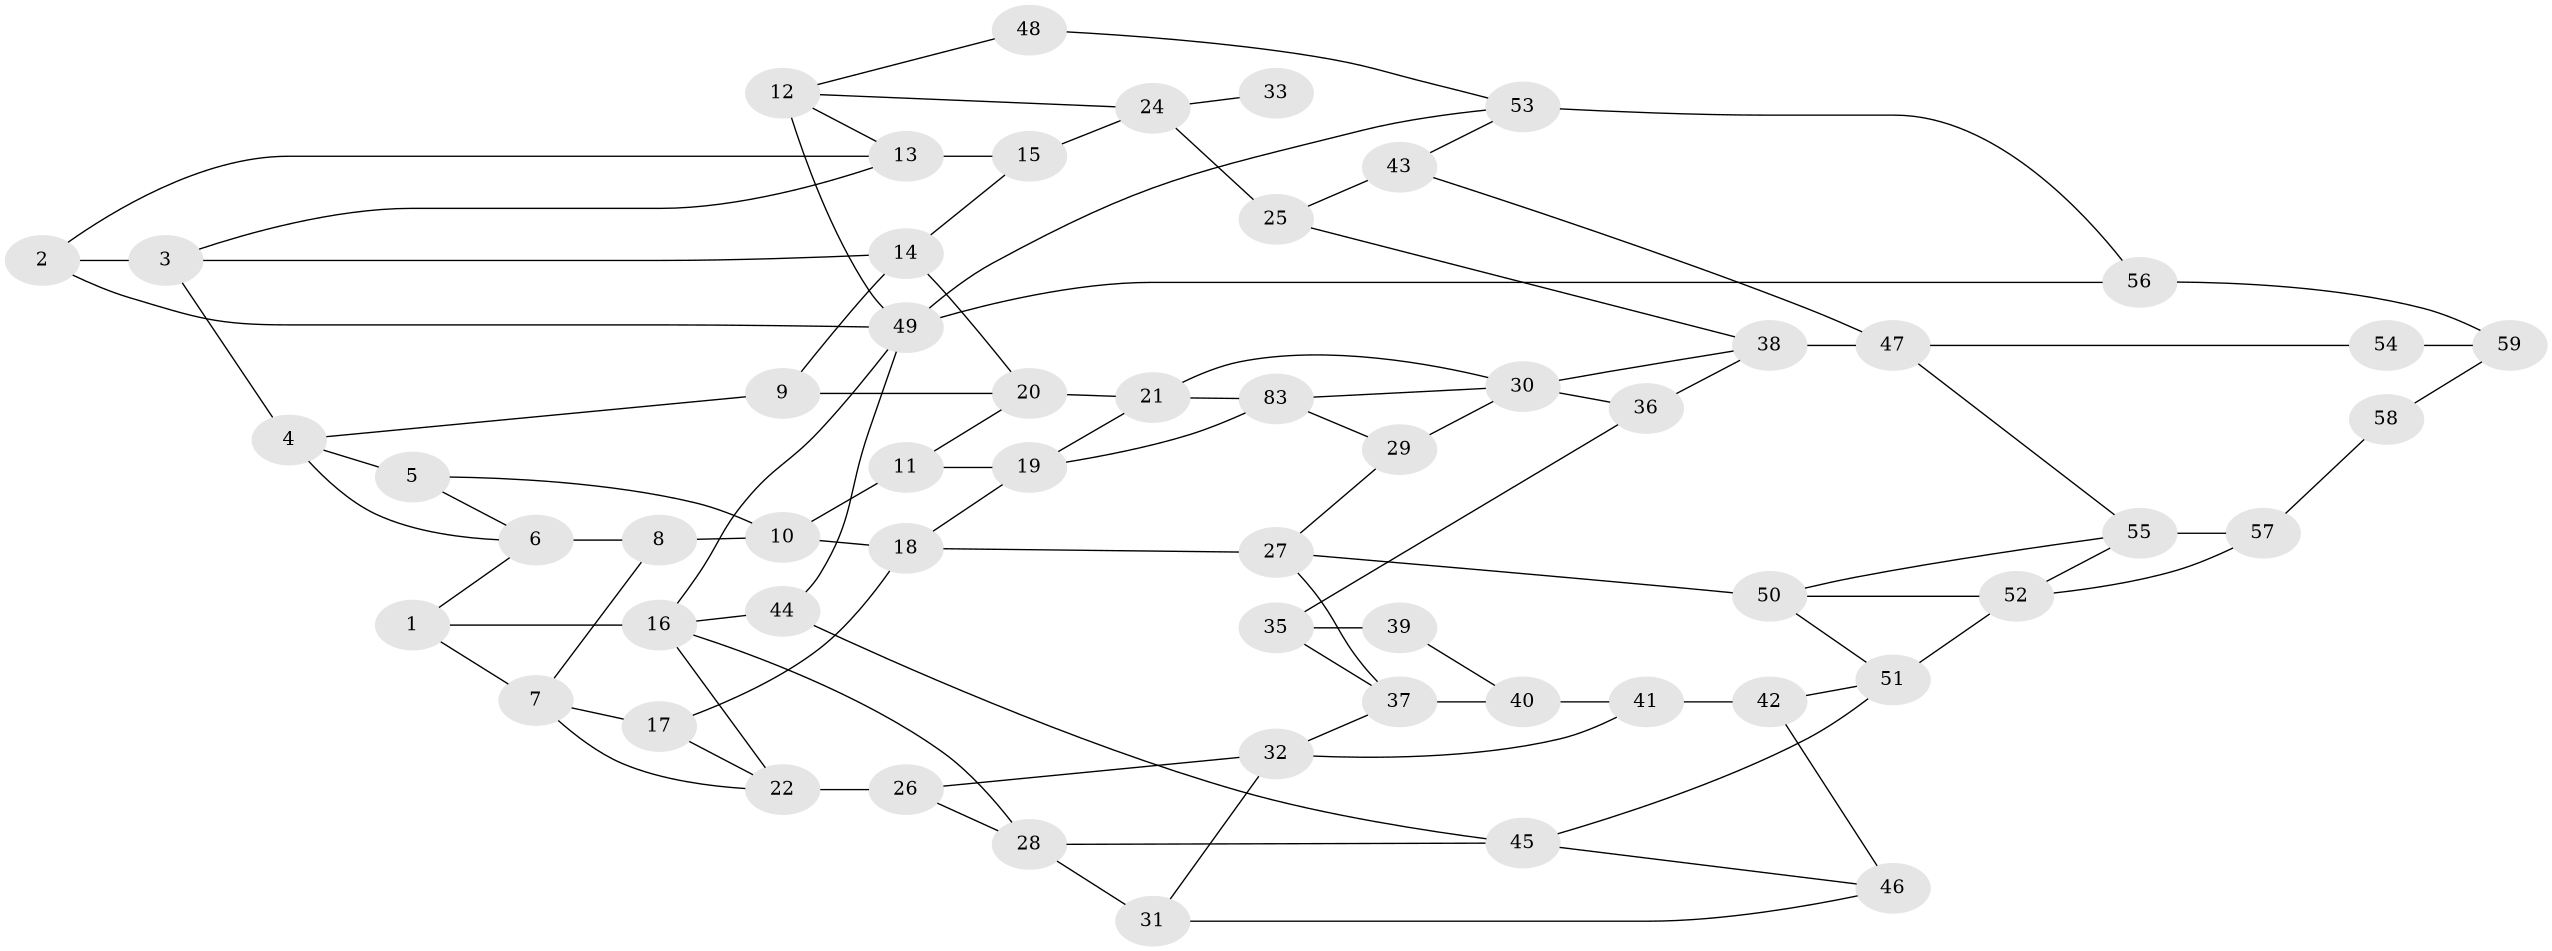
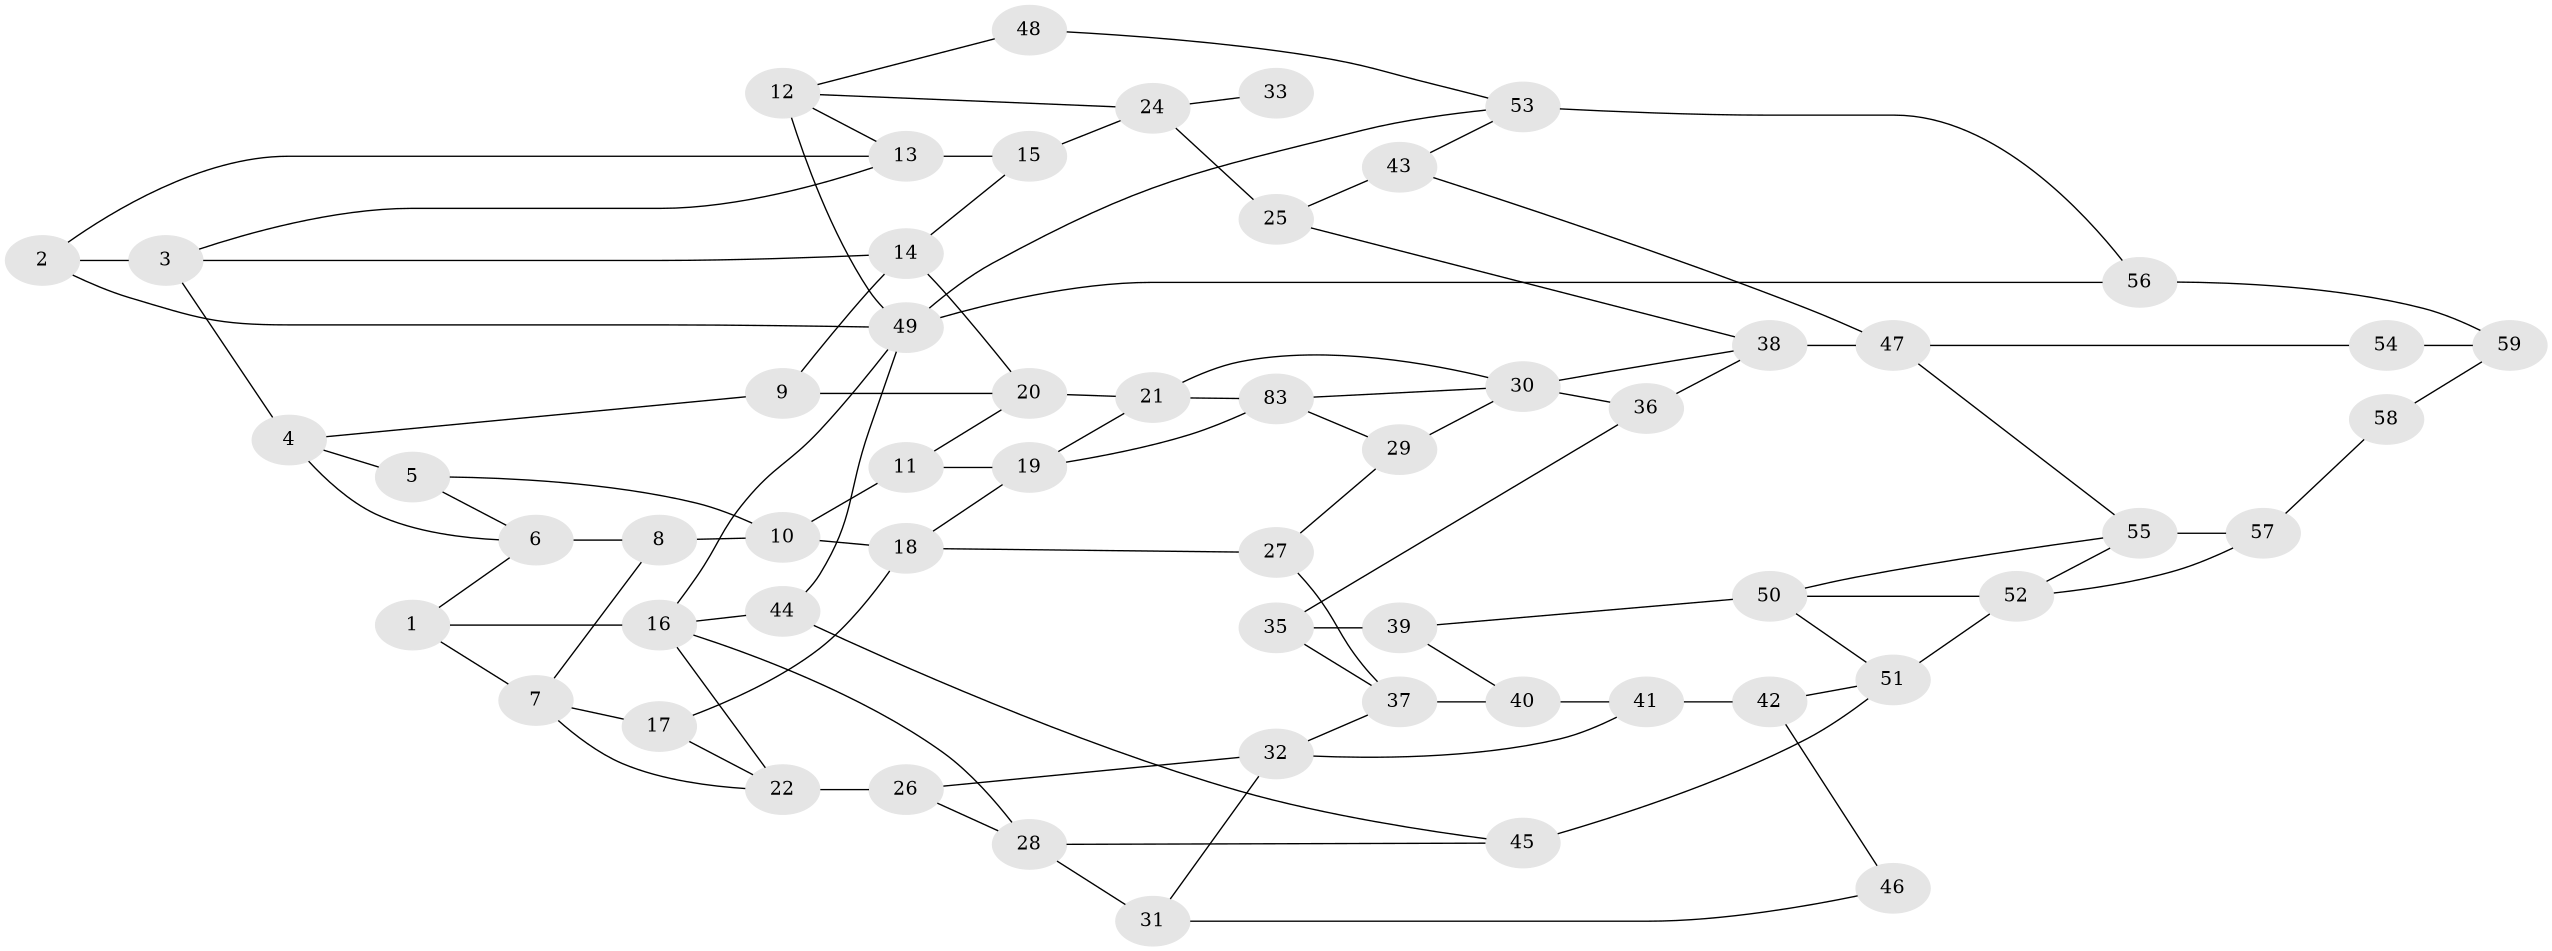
edge "27" -- "50": now "39" -- "50"
edge "45" -- "46": removed
